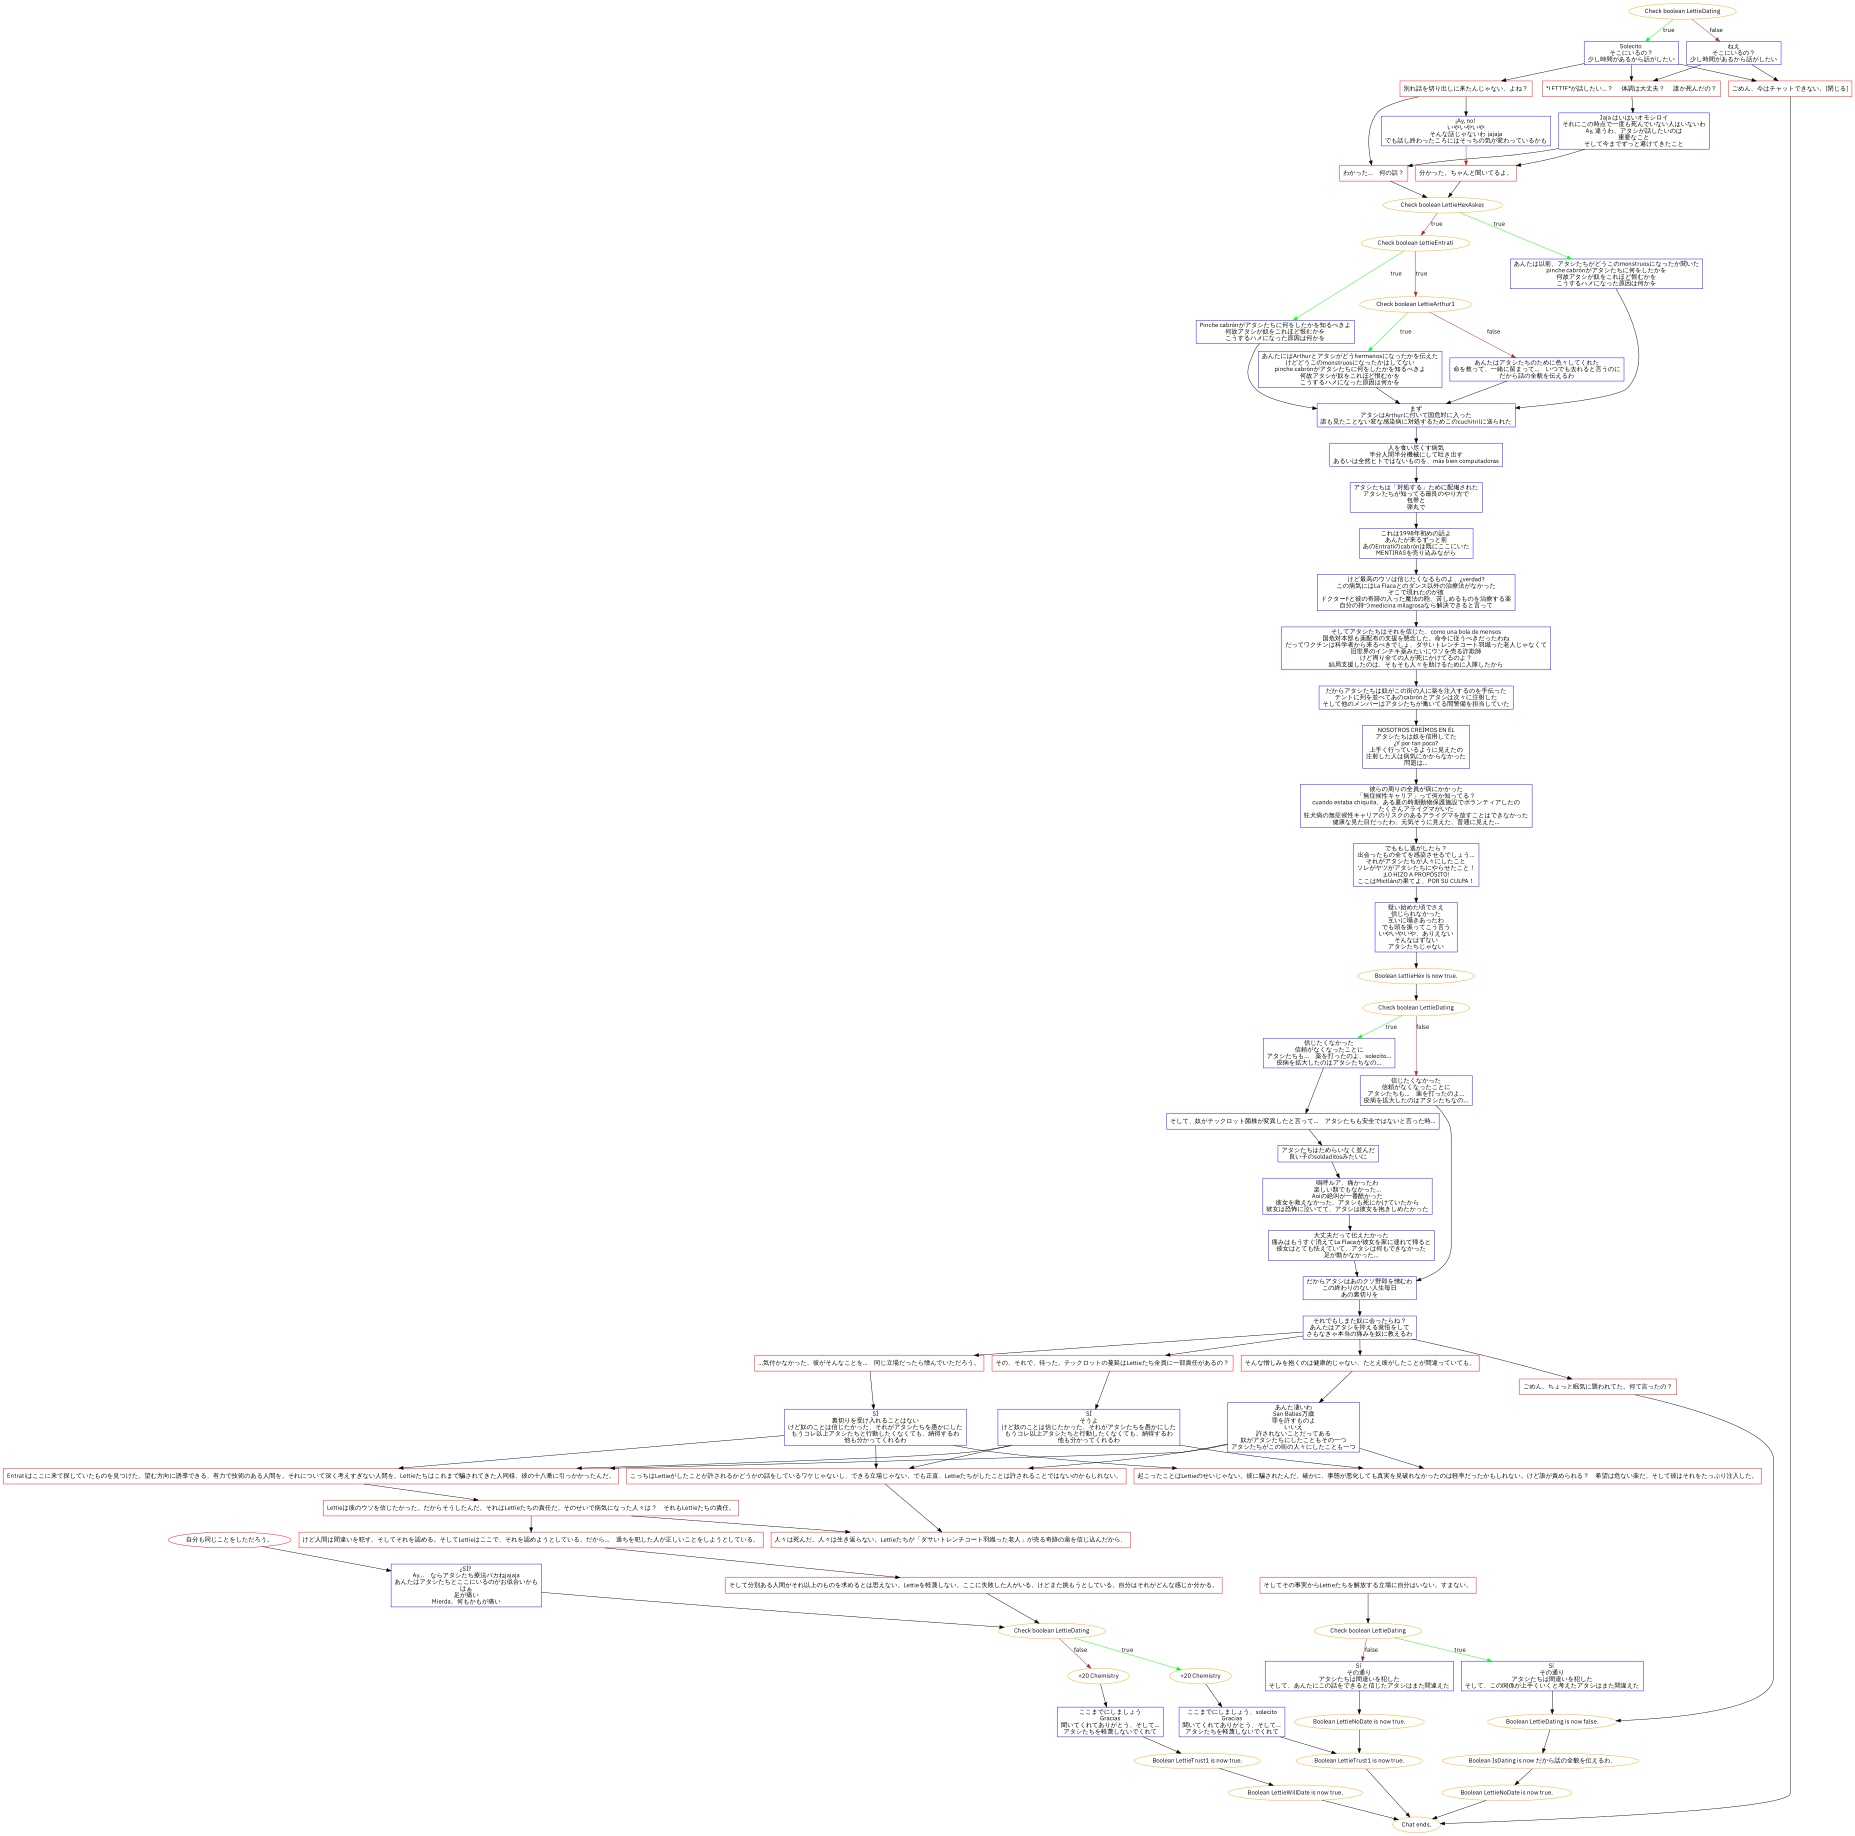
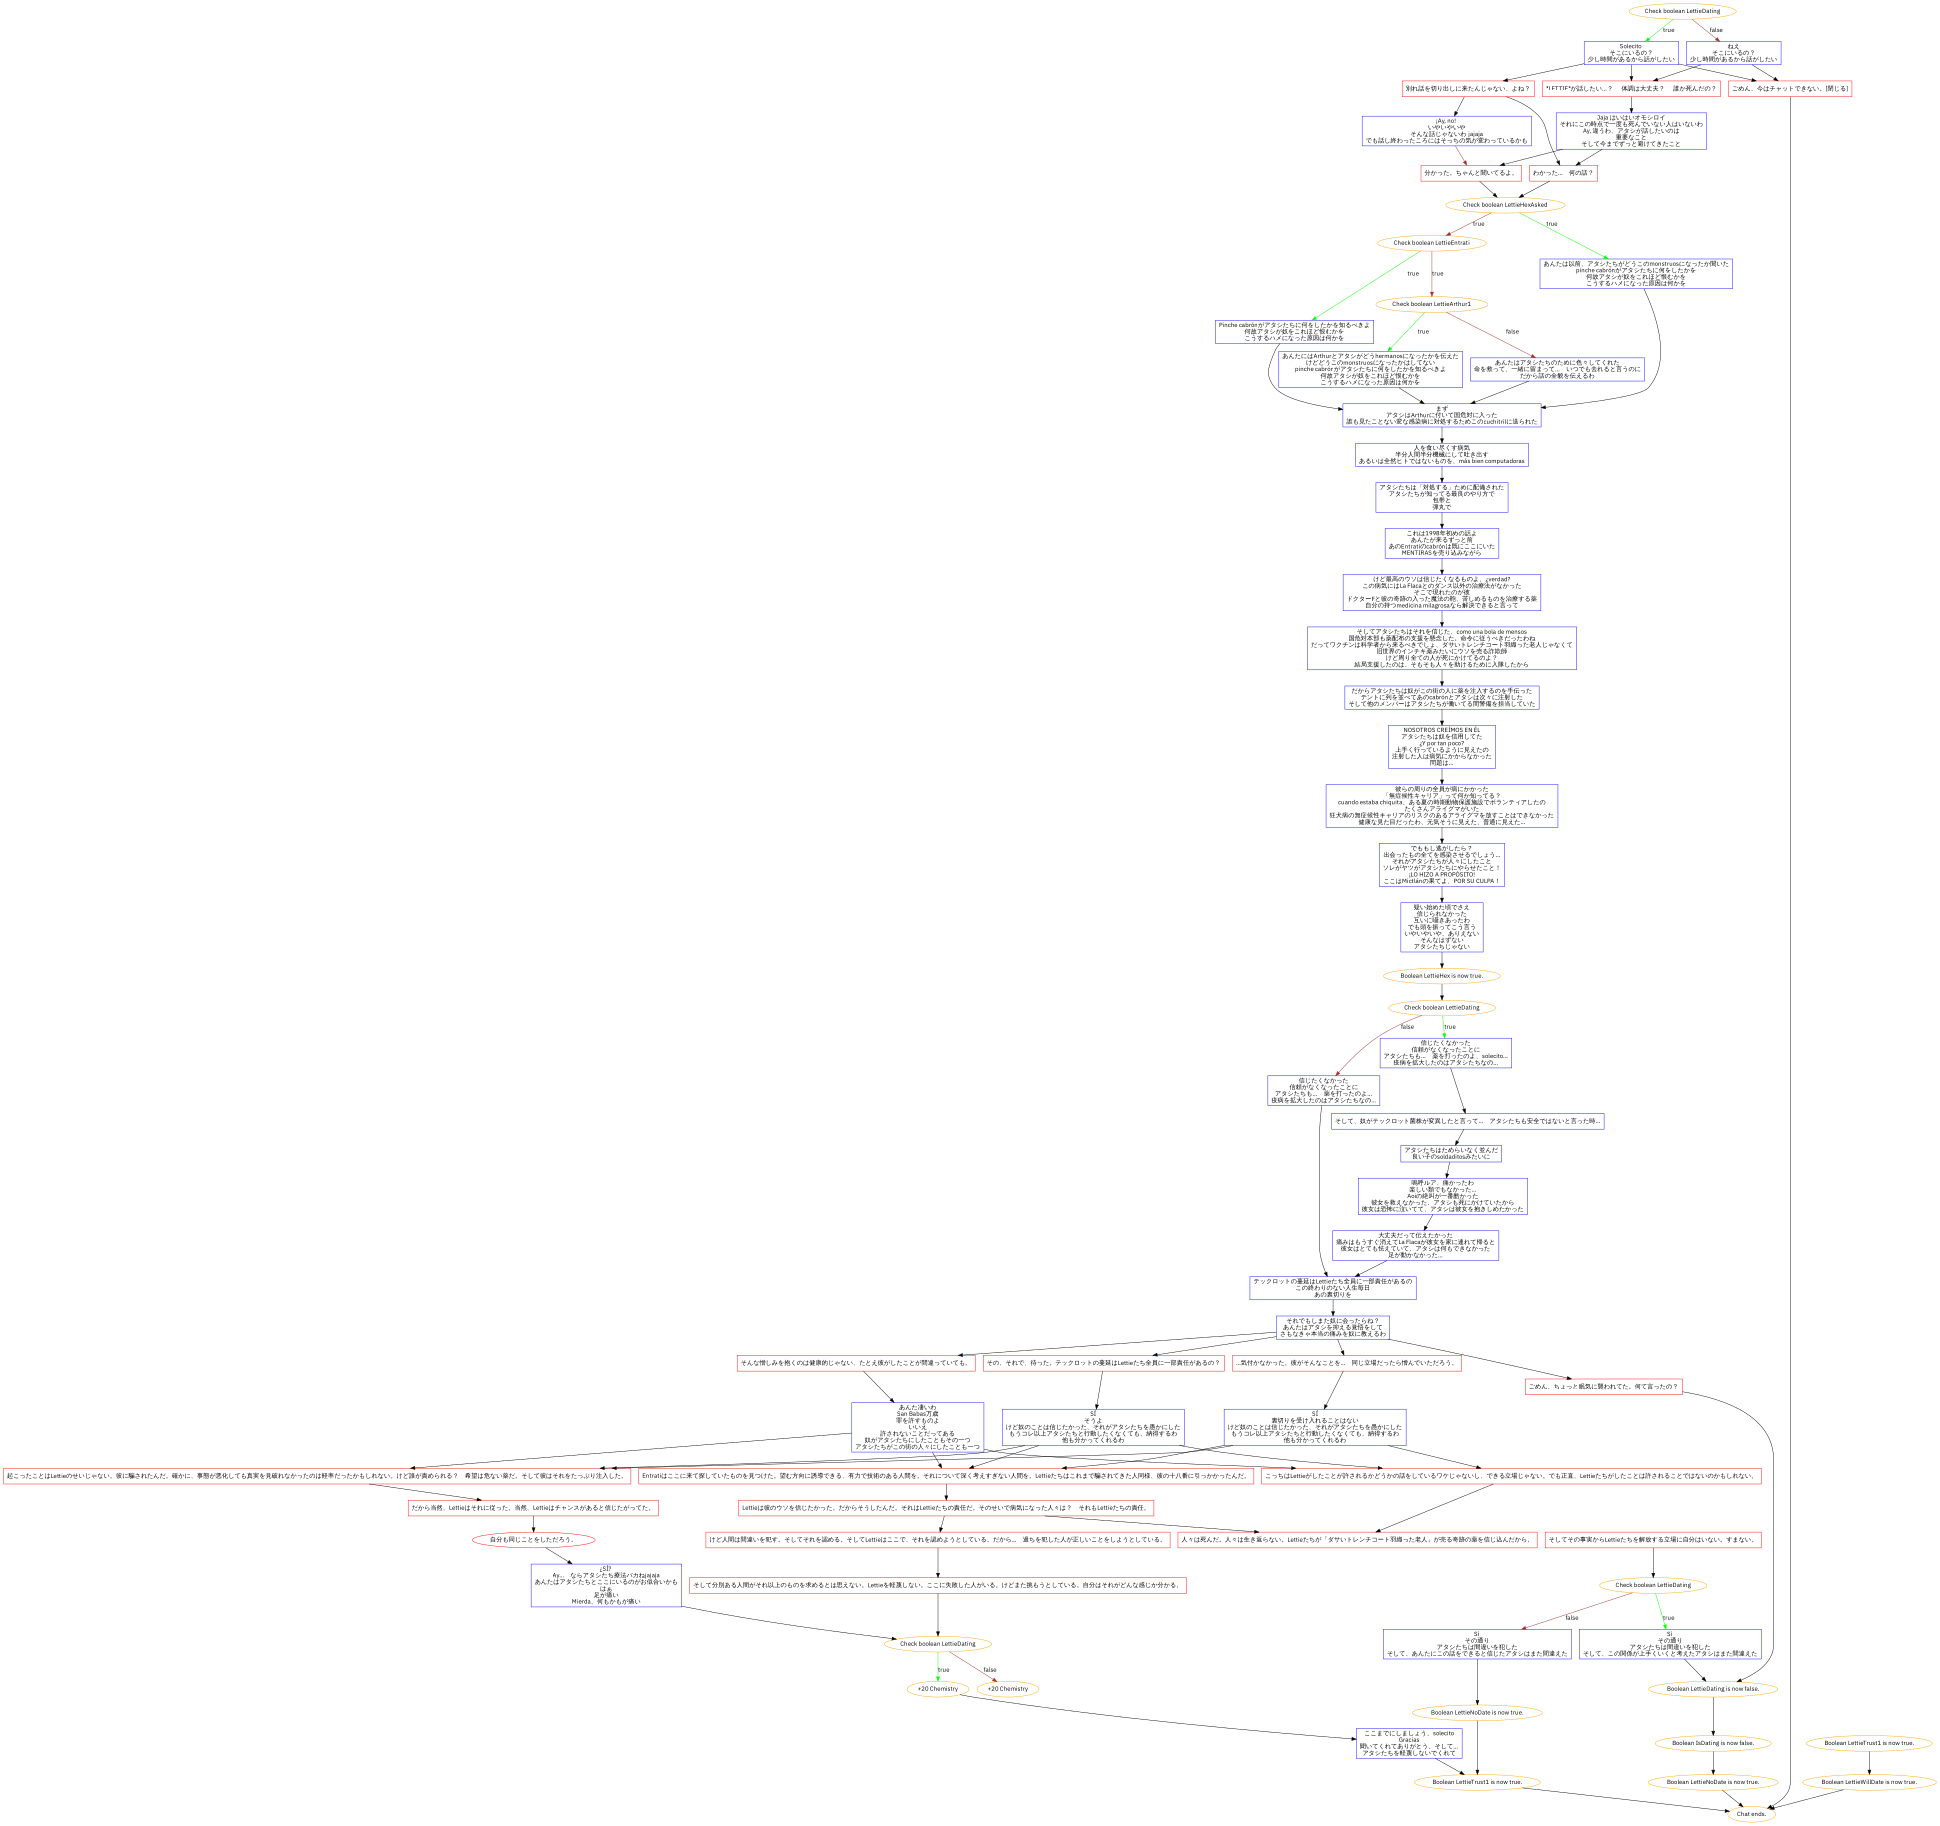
node "だからアタシはあのクソ野郎を憎むわ この終わりのない人生毎日 あの裏切りを": label "だからアタシはあのクソ野郎を憎むわ この終わりのない人生毎日 あの裏切りを" -> "テックロットの蔓延はLettieたち全員に一部責任があるの この終わりのない人生毎日 あの裏切りを"
node "だから当然、Lettieはそれに従った。当然、Lettieはチャンスがあると信じたがってた。": added
node "ここまでにしましょう Gracias 聞いてくれてありがとう、そして… アタシたちを軽蔑しないでくれて": removed
node "Boolean IsDating is now だから話の全貌を伝えるわ.": label "Boolean IsDating is now だから話の全貌を伝えるわ." -> "Boolean IsDating is now false."
